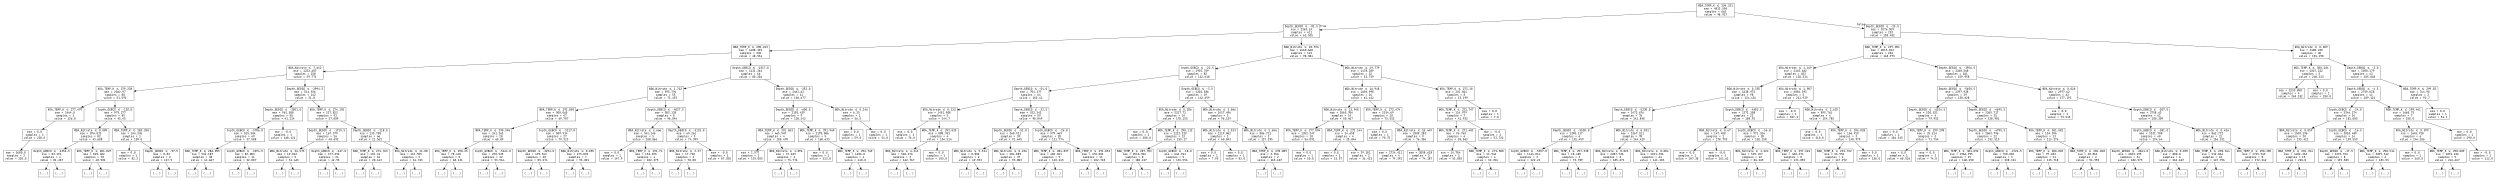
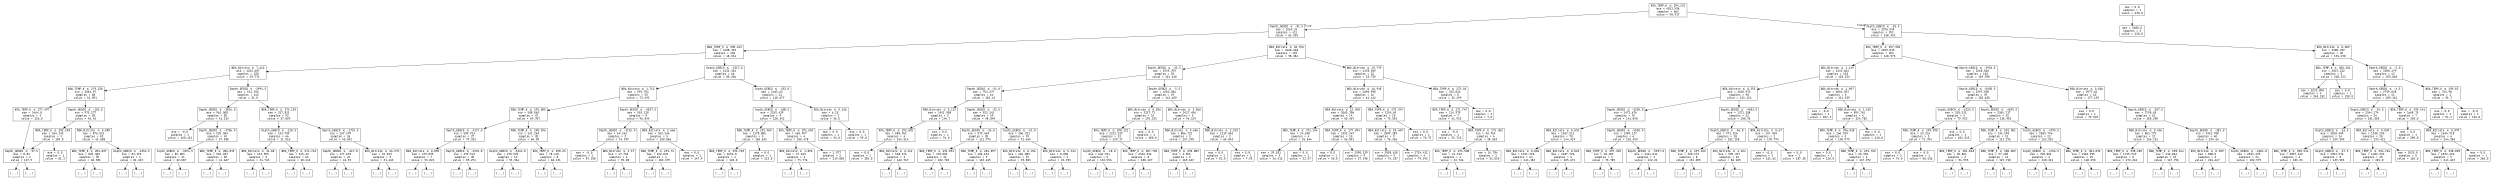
edge "WOA_TEMP_K <= 277.497 mse = 1464.0 samples = 3 value = 226.0" -> "mse = 0.0 samples = 1 value = 230.0": now "WOA_TEMP_K <= 277.497 mse = 1464.0 samples = 3 value = 226.0" -> "Depth_GEBCO <= -97.5 mse = 8.82 samples = 2 value = 117.9"
edge "mse = 0.0 samples = 1 value = 290.0" -> "mse = -0.0 samples = 1 value = 112.0": now "WOA_TEMP_K <= 299.83 mse = 744.98 samples = 2 value = 92.7" -> "mse = -0.0 samples = 1 value = 112.0"
node "mse = 1590.139 samples = 9 value = 57.198": added
node "mse = 0.0 samples = 1 value = 187.38": label "mse = 0.0 samples = 1 value = 187.38" -> "mse = 0.0 mse = 1 value = 187.38"
node "mse = 1025.0 samples = 5 value = 165.0": added
